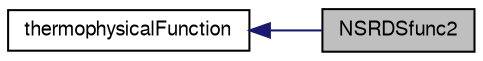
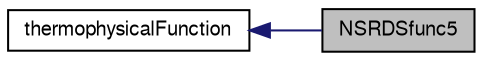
node "NSRDSfunc2": label "NSRDSfunc2" -> "NSRDSfunc5"
